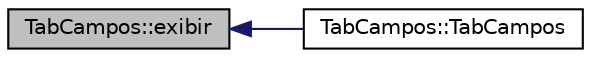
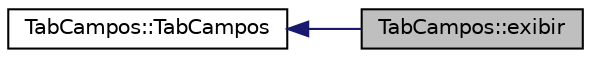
edge "TabCampos::TabCampos" -> "TabCampos::exibir": reversed
